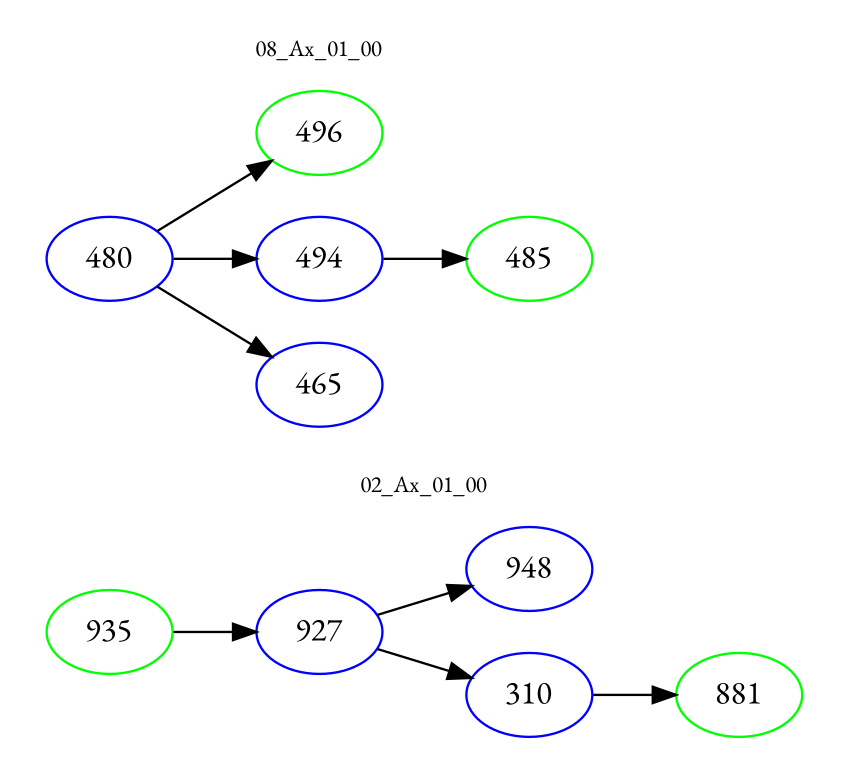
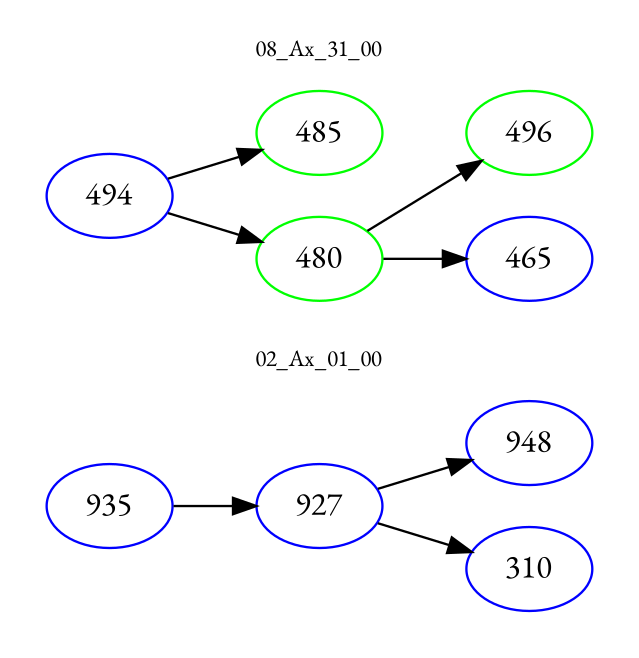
cluster "08_Ax_01_00": label "08_Ax_01_00" -> "08_Ax_31_00"
node "480": color blue -> green
edge "480" -> "494": reversed
node "935": color green -> blue
node "881": removed
